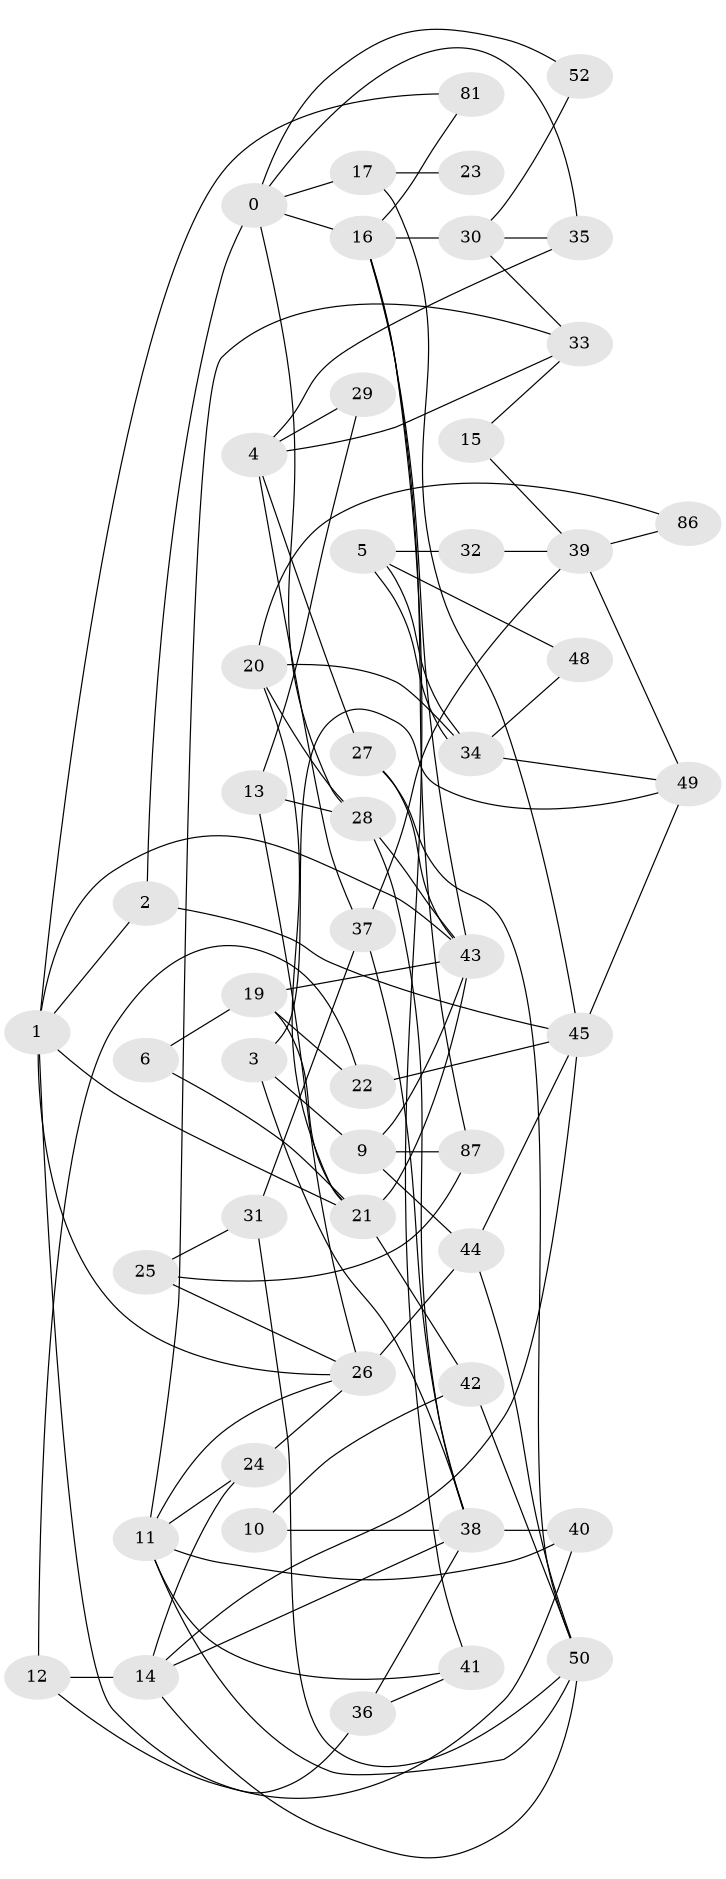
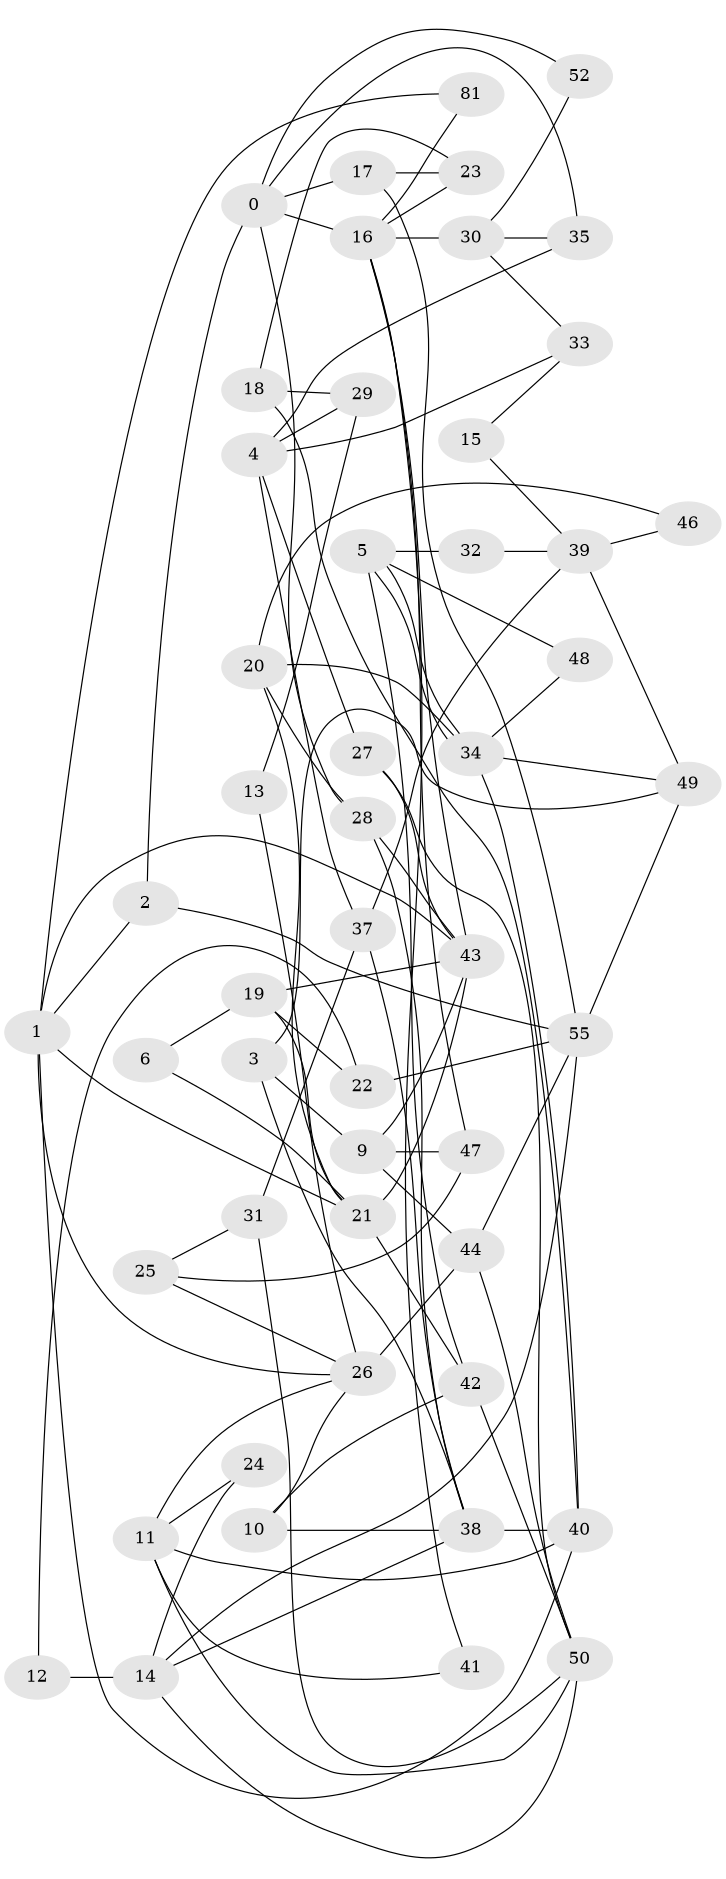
edge "23" -- "16": added
node "18": added
node "86": label "86" -> "46"
edge "33" -- "11": removed
edge "13" -- "28": removed
edge "5" -- "42": added
node "45": label "45" -> "55"
edge "34" -- "40": added
node "87": label "87" -> "47"
edge "26" -- "24": now "26" -- "10"
node "36": removed
